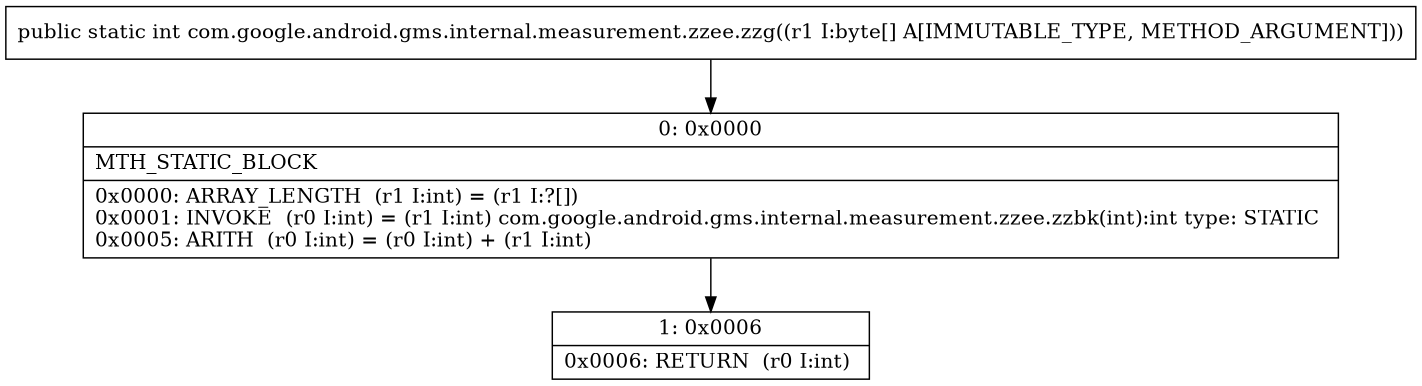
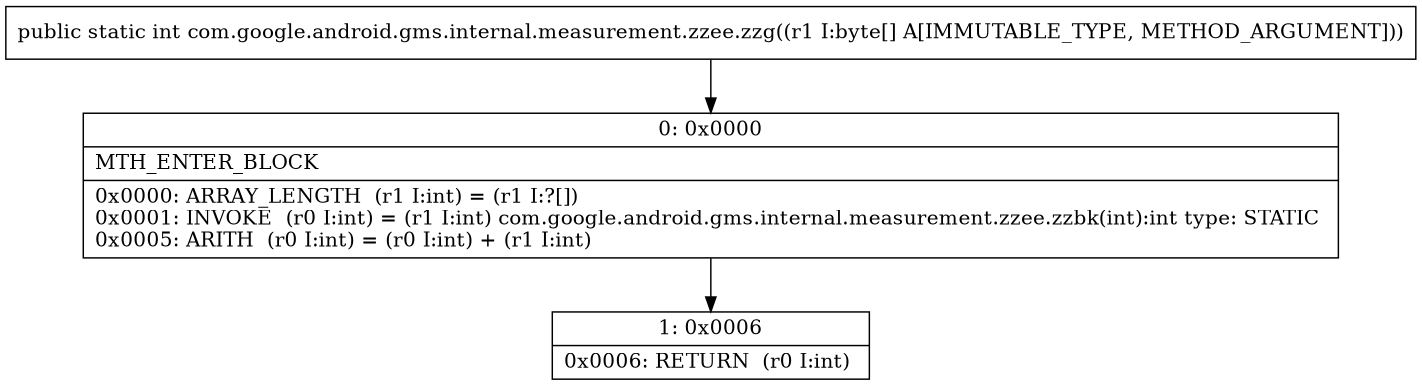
node "0: 0x0000": text "MTH_STATIC_BLOCK" -> "MTH_ENTER_BLOCK"
